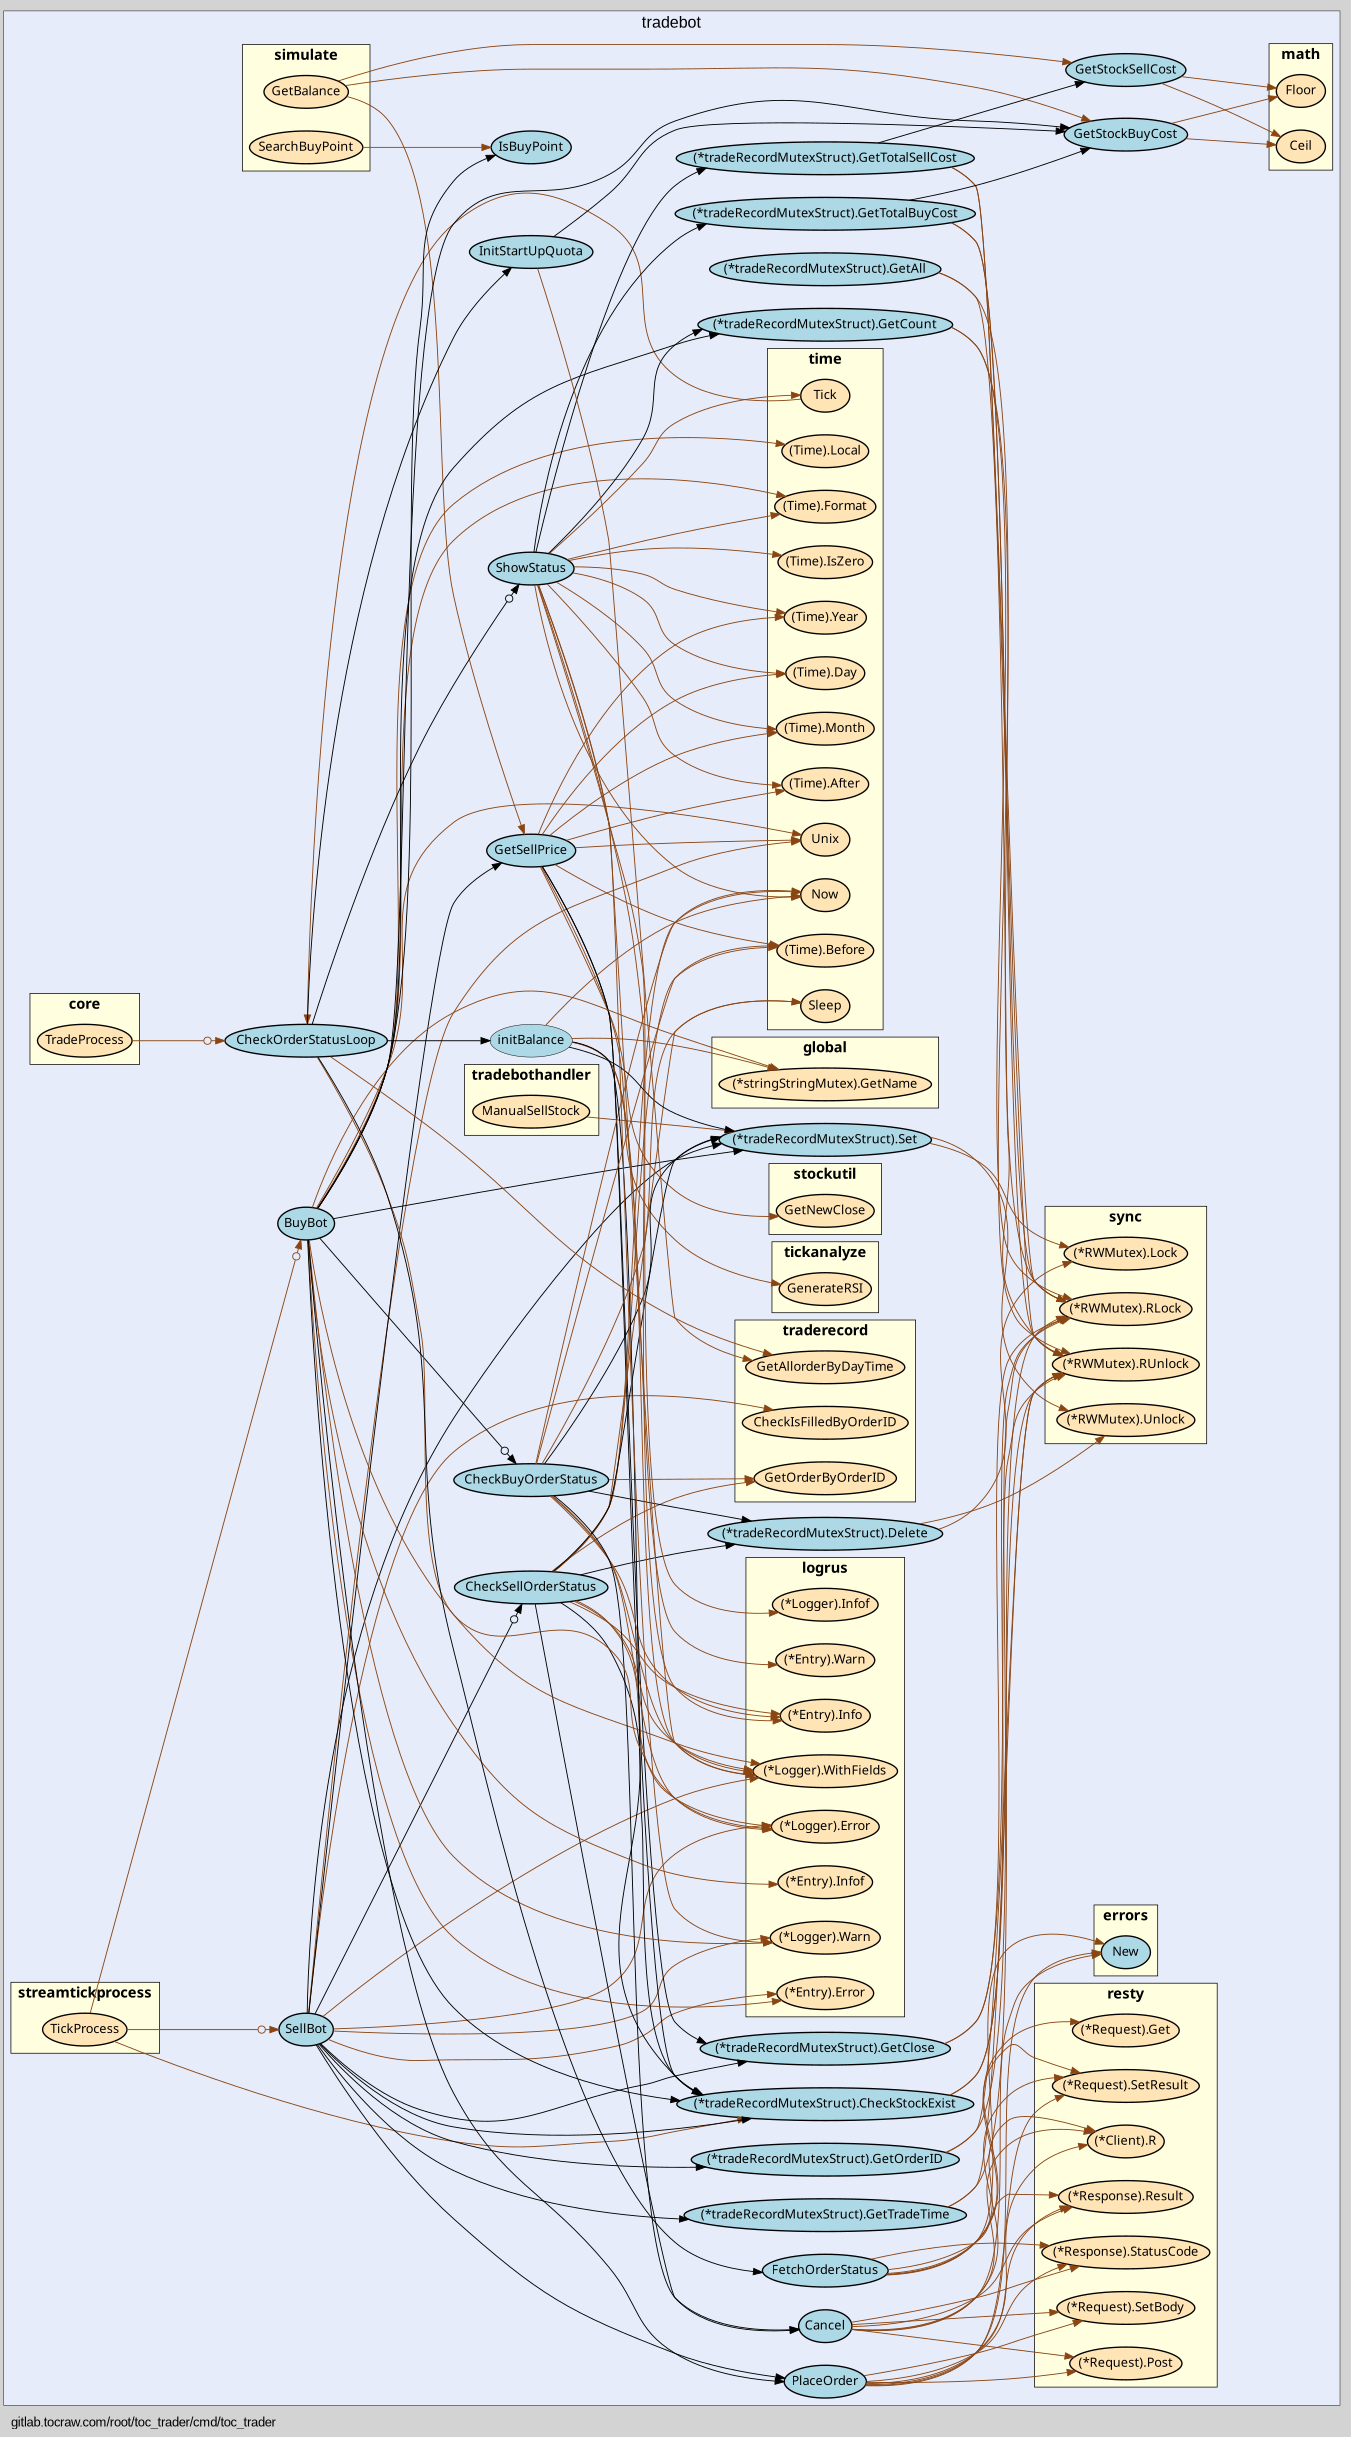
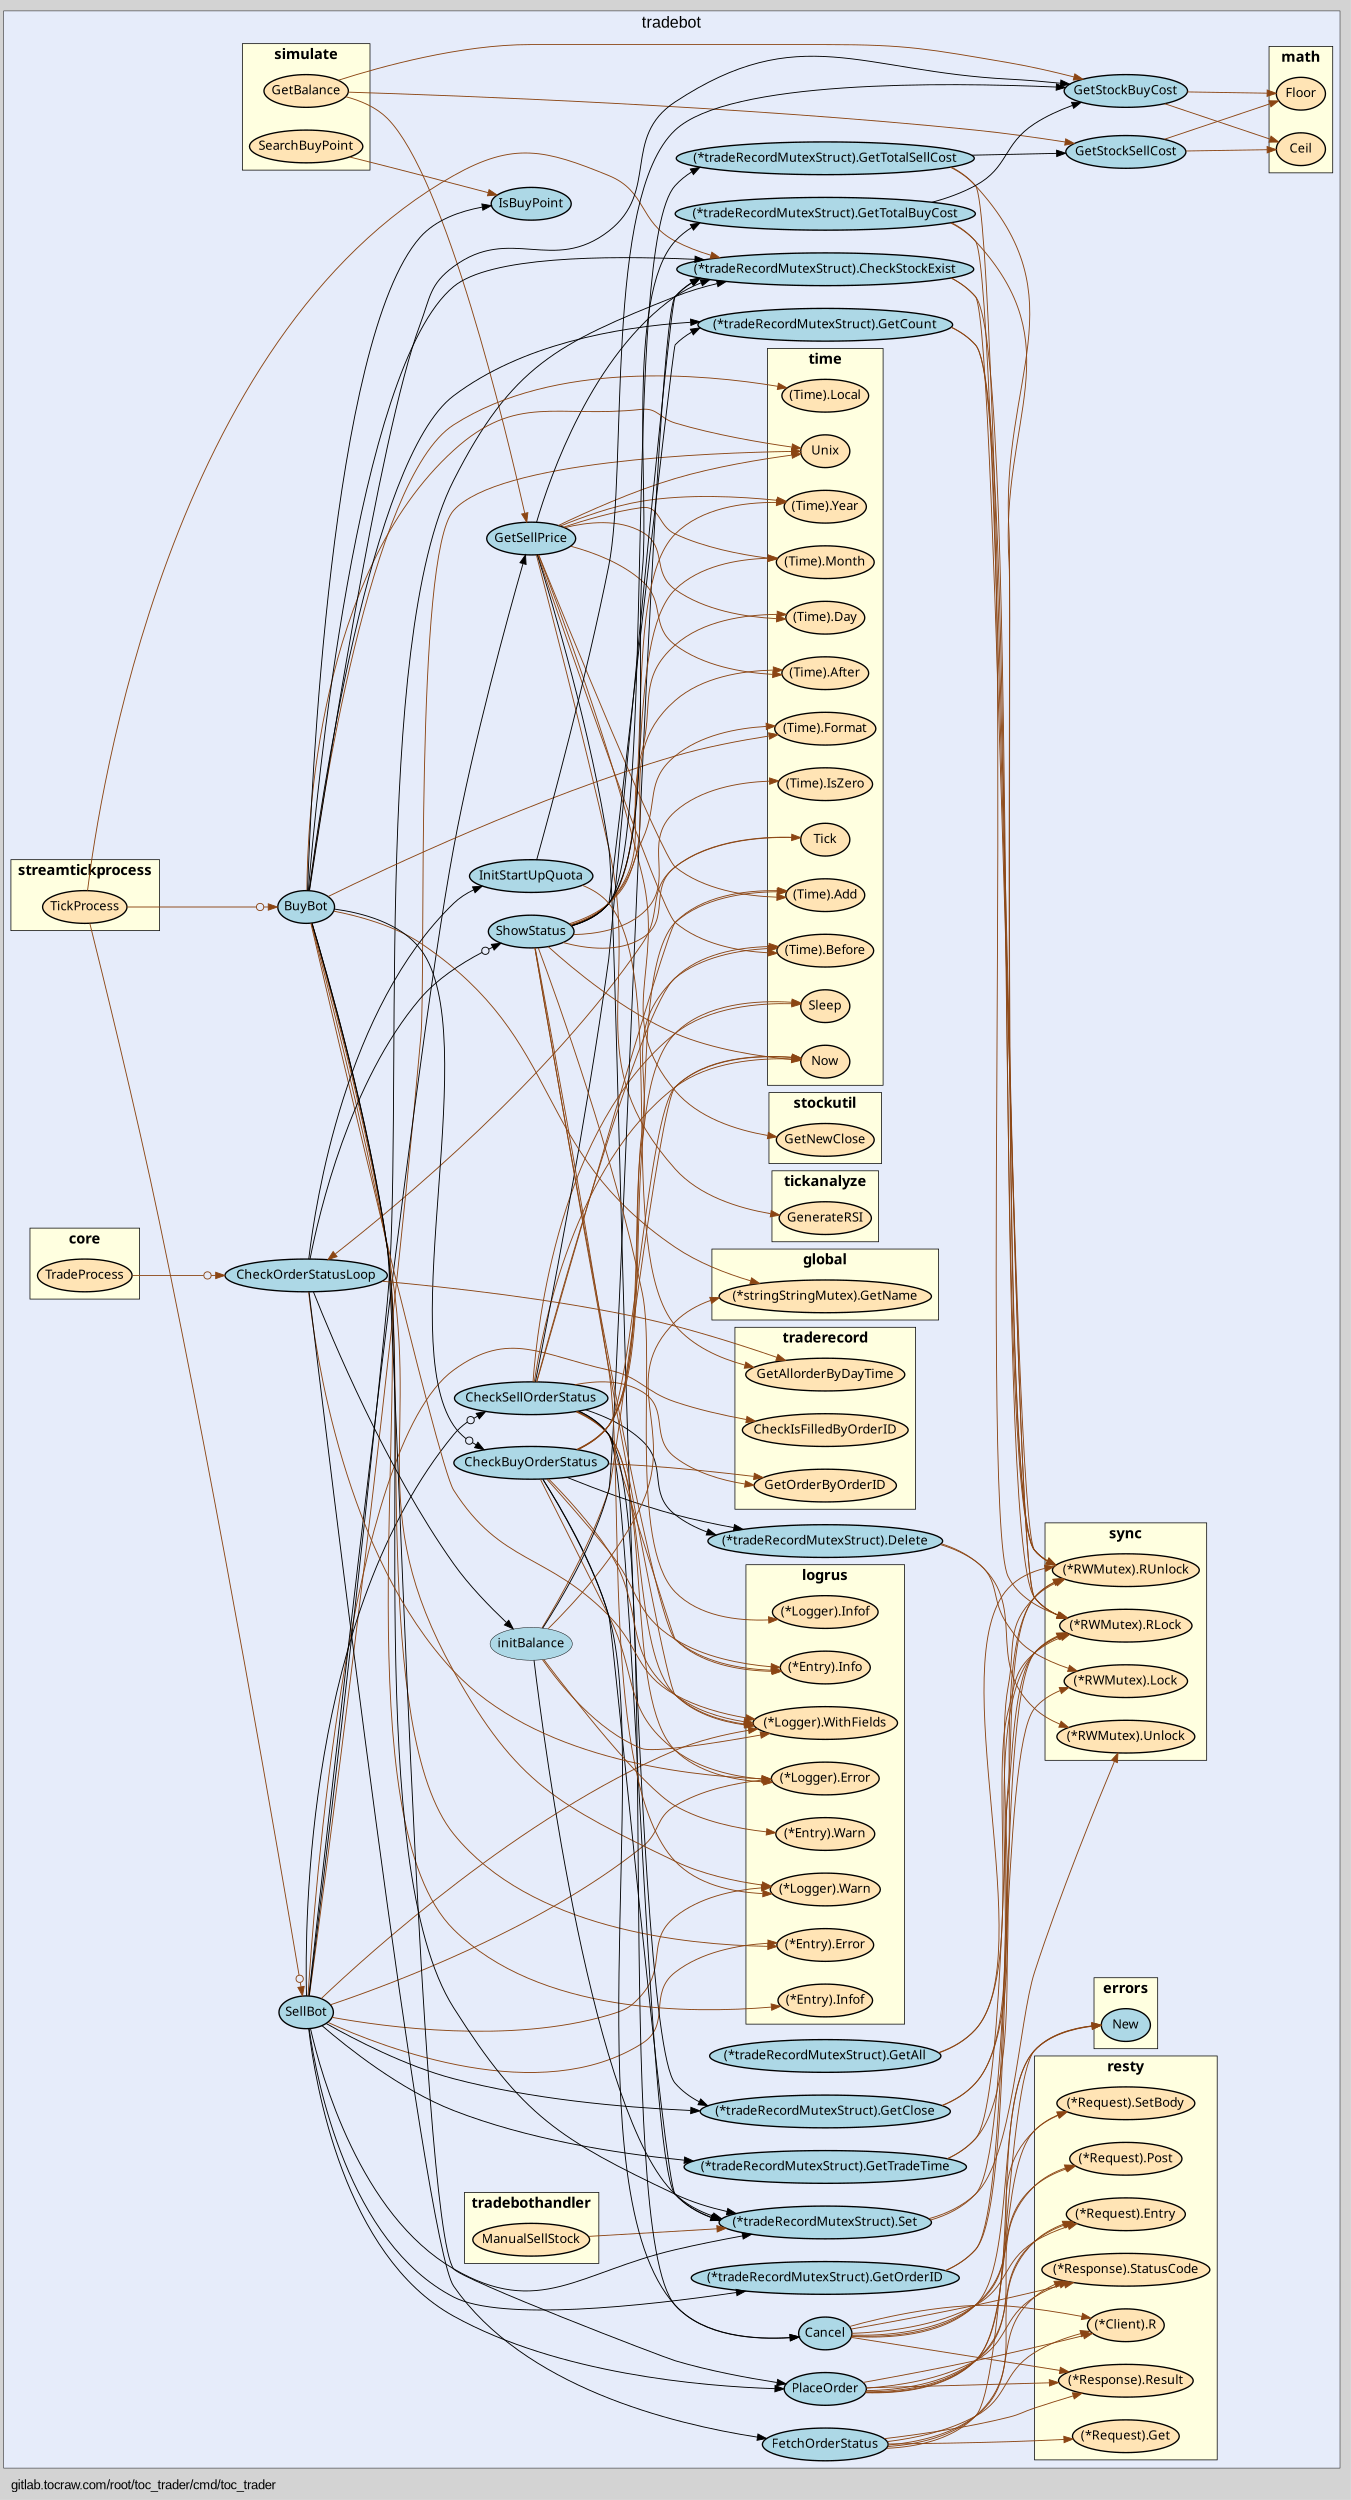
node "(Time).Add": added
node "(*Request).SetResult": label "(*Request).SetResult" -> "(*Request).Entry"
